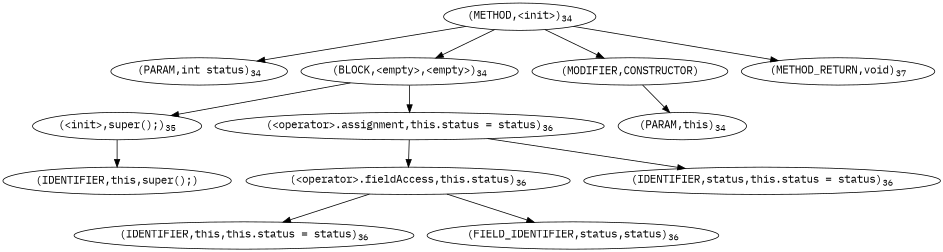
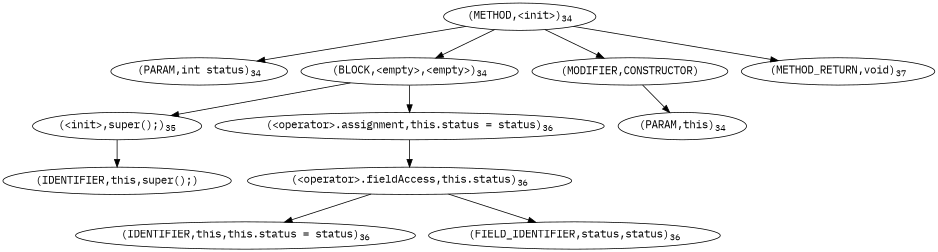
node "(IDENTIFIER,status,this.status = status)": removed
